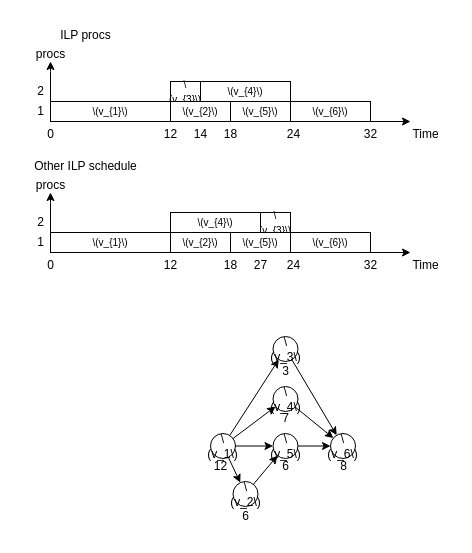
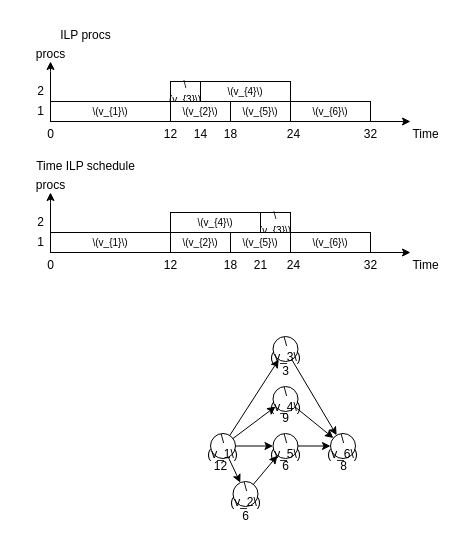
node "Other ILP schedule": label "Other ILP schedule" -> "Time ILP schedule"
node "27": label "27" -> "21"
node "7": label "7" -> "9"
